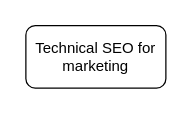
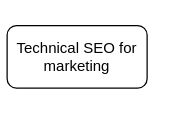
node "Technical SEO for marketing": moved (96, 57) -> (77, 57)
